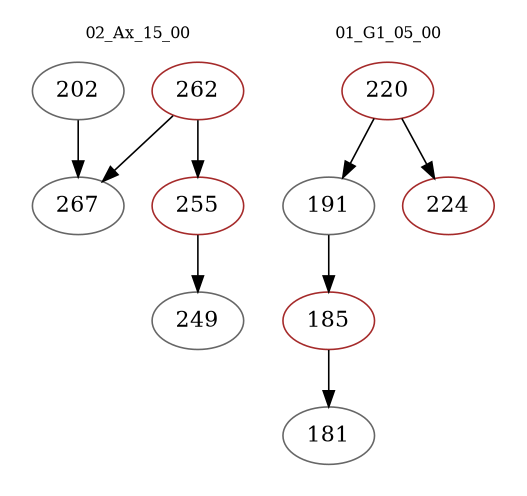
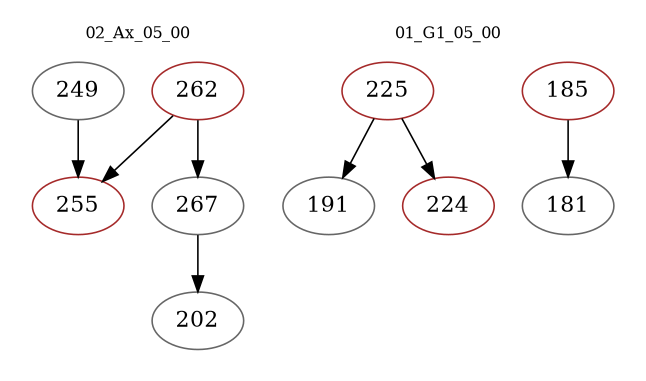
cluster "02_Ax_15_00": label "02_Ax_15_00" -> "02_Ax_05_00"
node "220": label "220" -> "225"
edge "202" -> "267": reversed
edge "255" -> "249": reversed
edge "191" -> "185": removed
